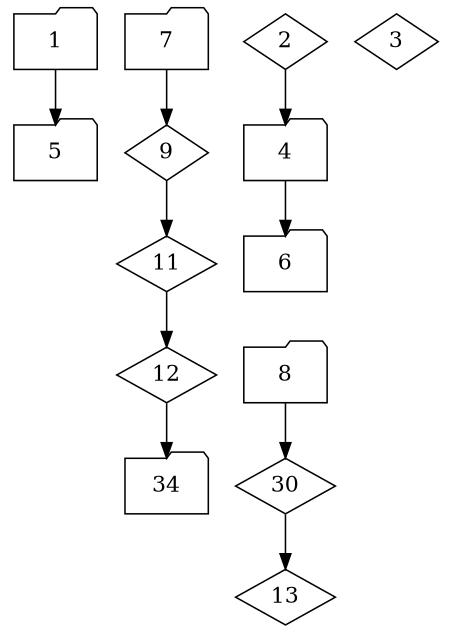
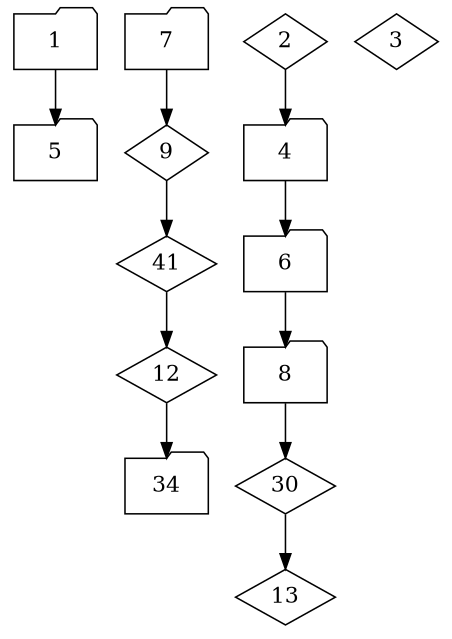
node "11": label "11" -> "41"
edge "6" -> "8": added
